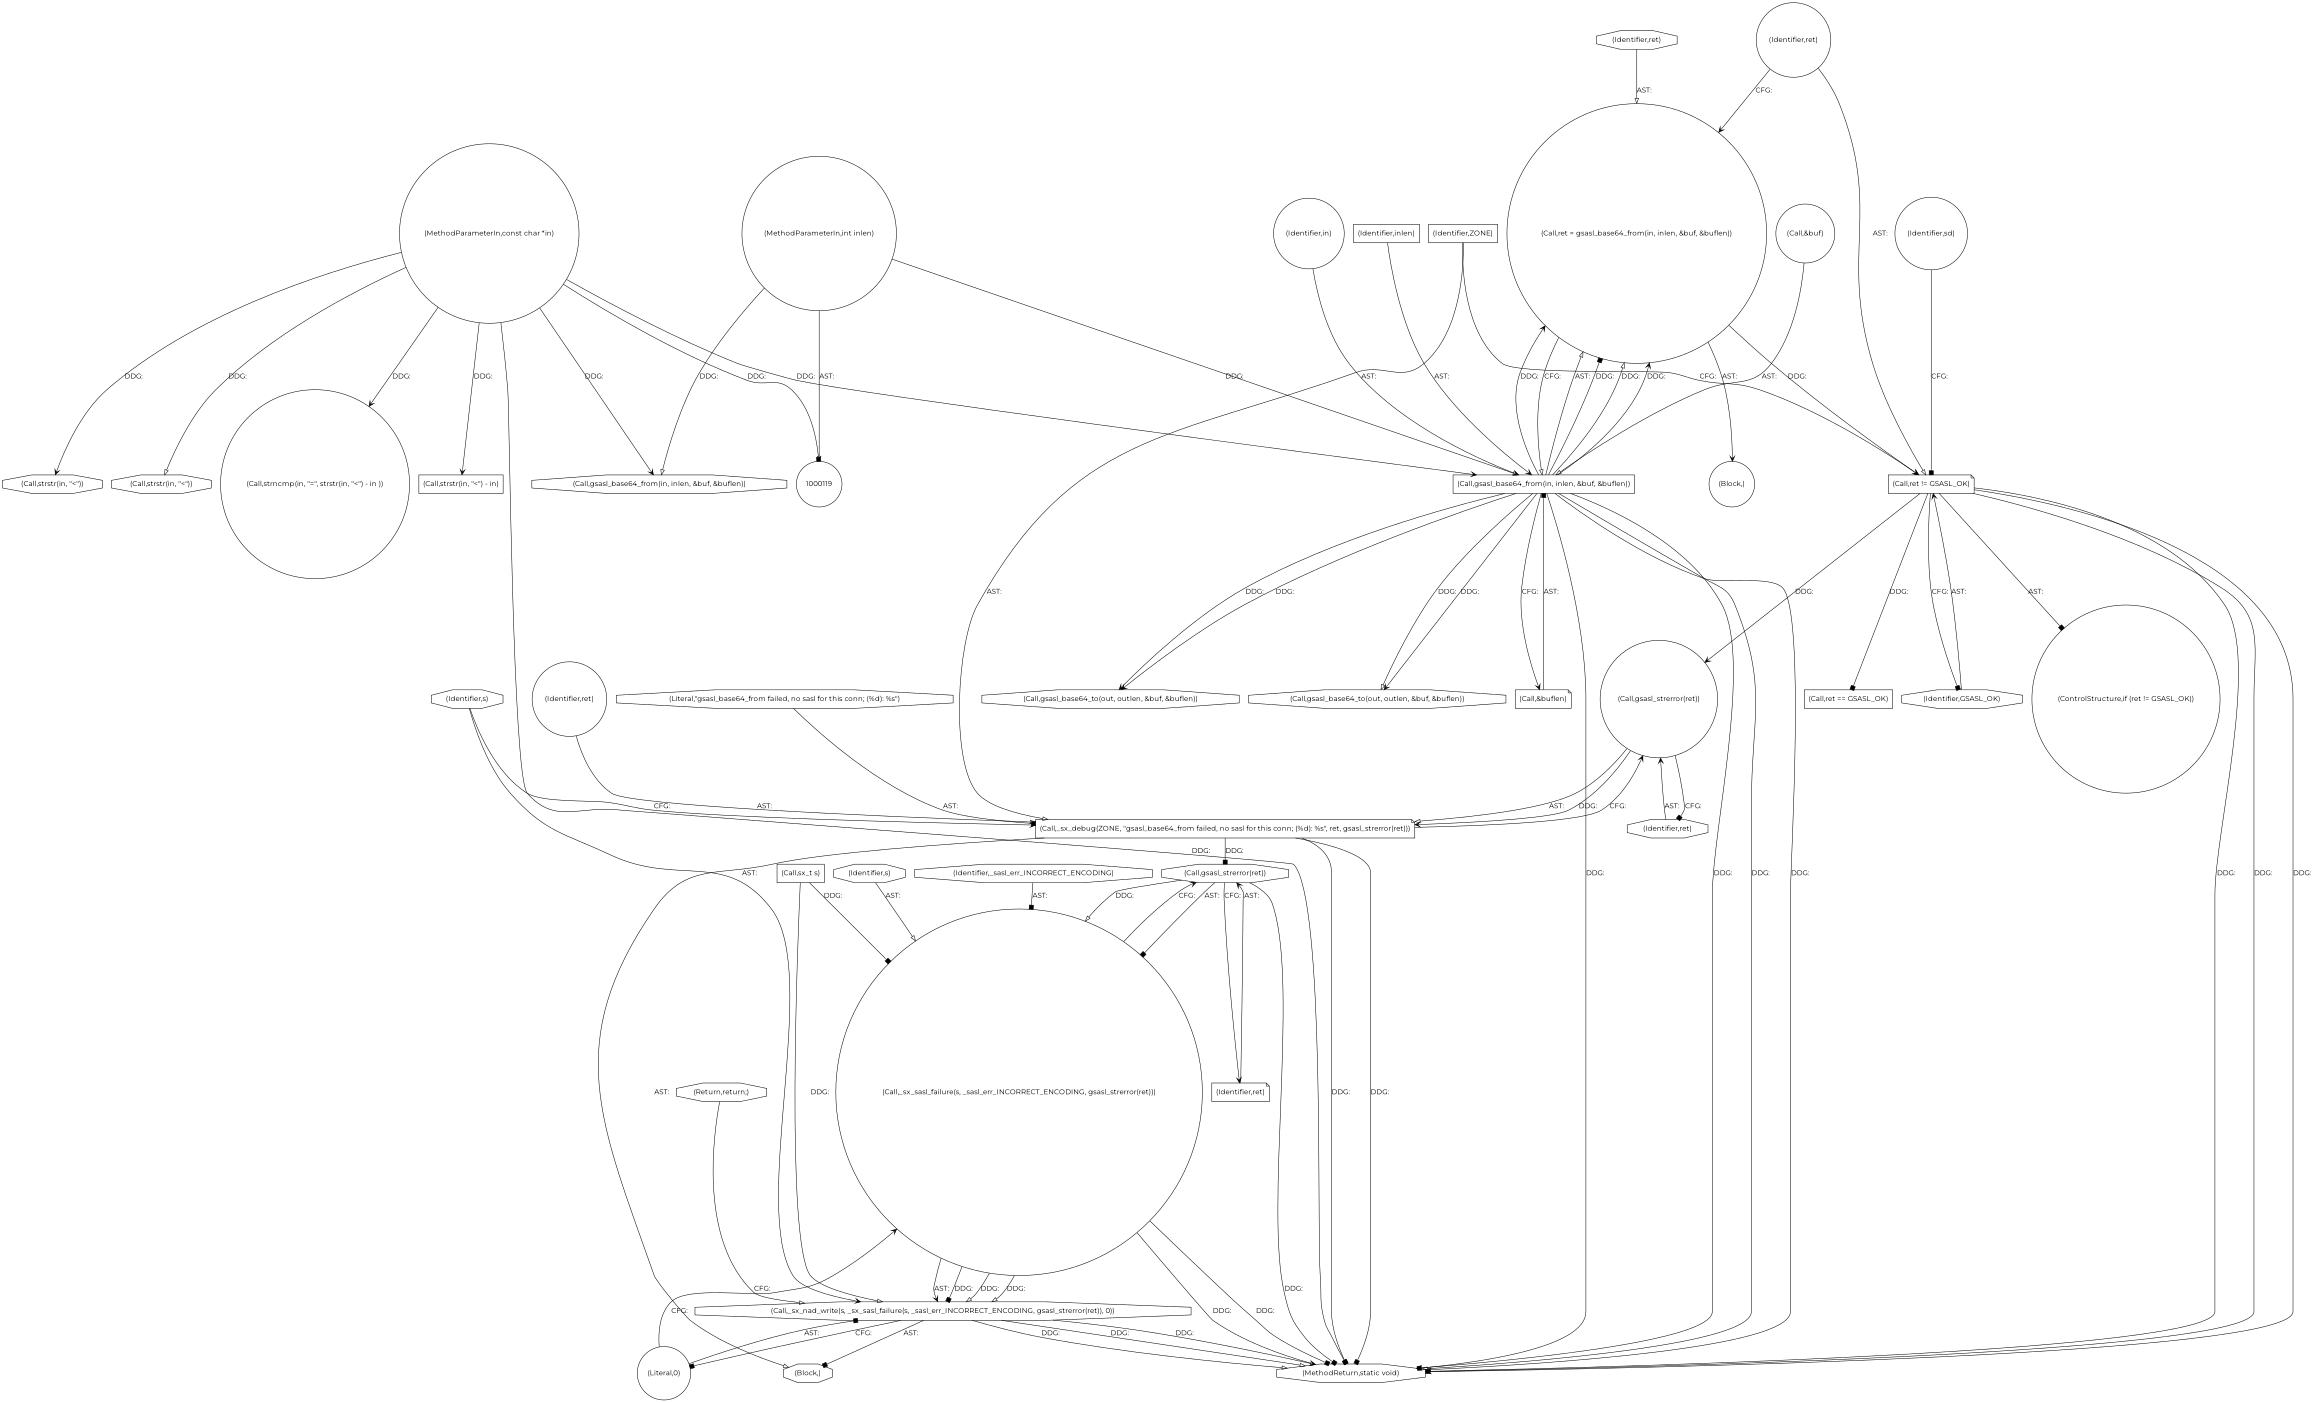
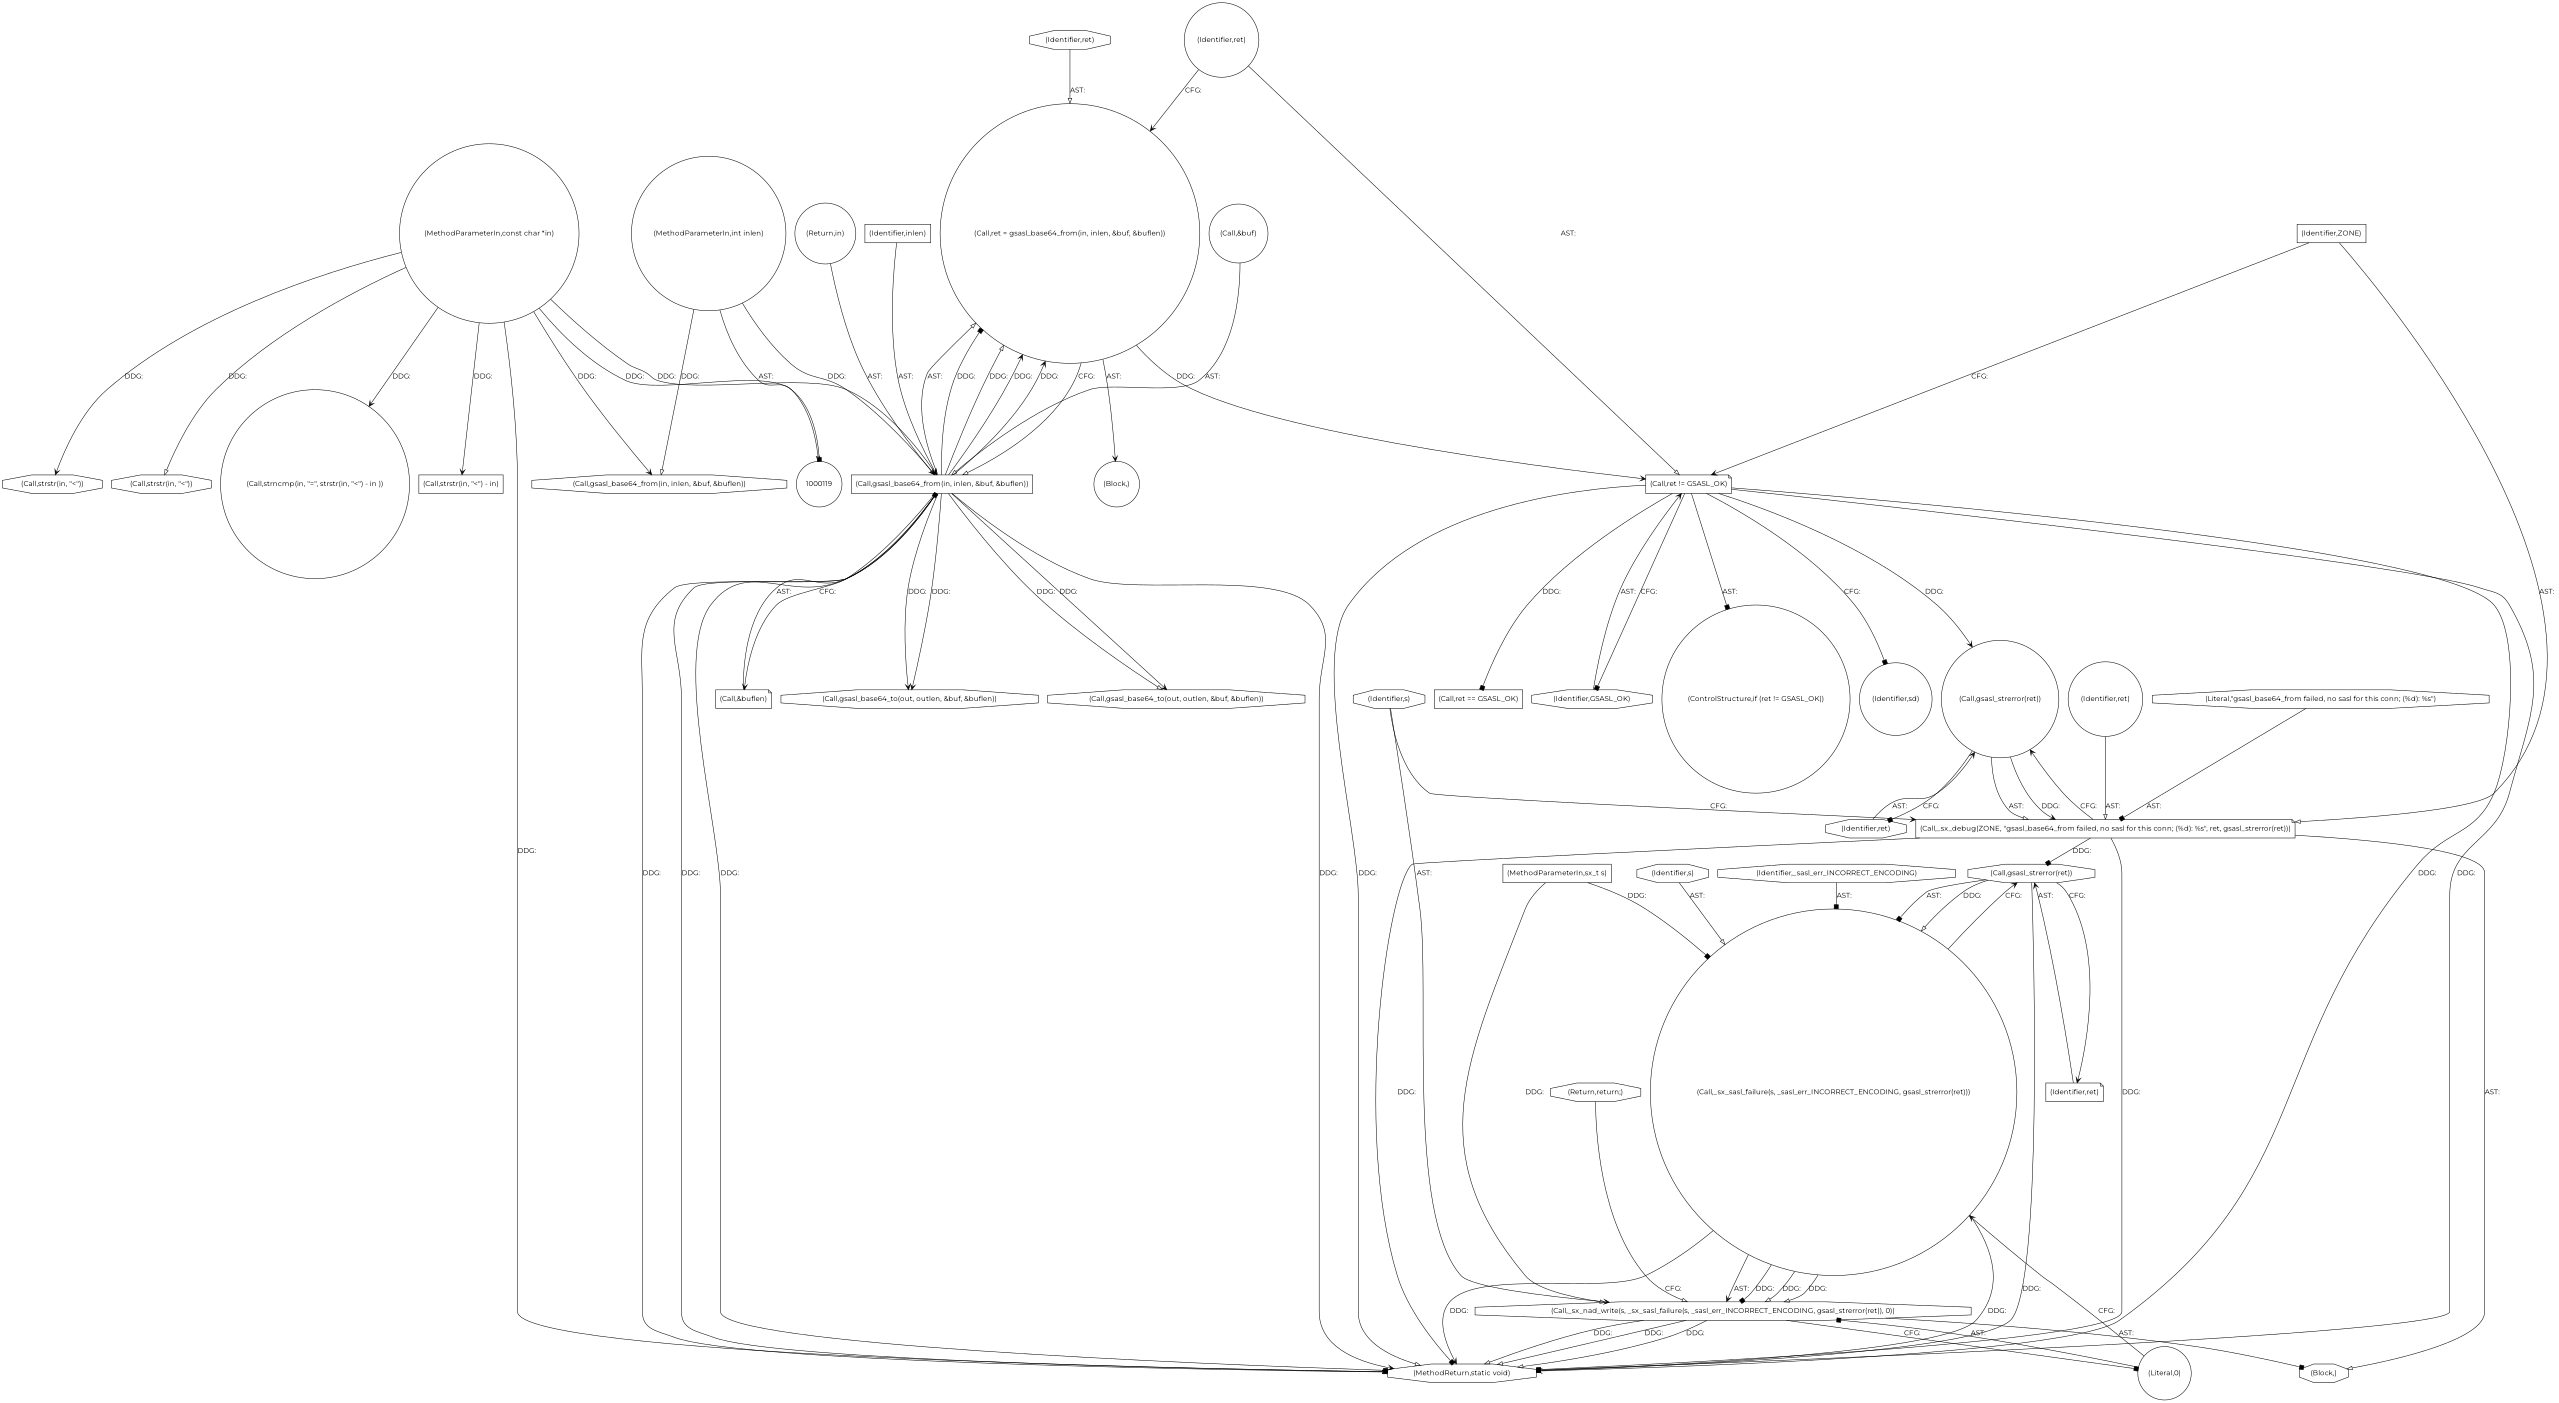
node "(Identifier,in)": label "(Identifier,in)" -> "(Return,in)"
edge "(Identifier,sd)" -> "(Call,ret != GSASL_OK)": reversed
node "(Call,sx_t s)": label "(Call,sx_t s)" -> "(MethodParameterIn,sx_t s)"
